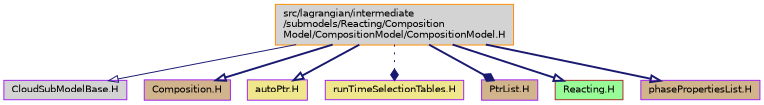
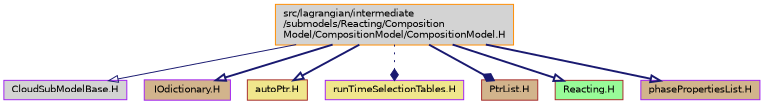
node "Composition.H": label "Composition.H" -> "IOdictionary.H"
node "autoPtr.H": color purple -> brown
node "PtrList.H": color purple -> brown
